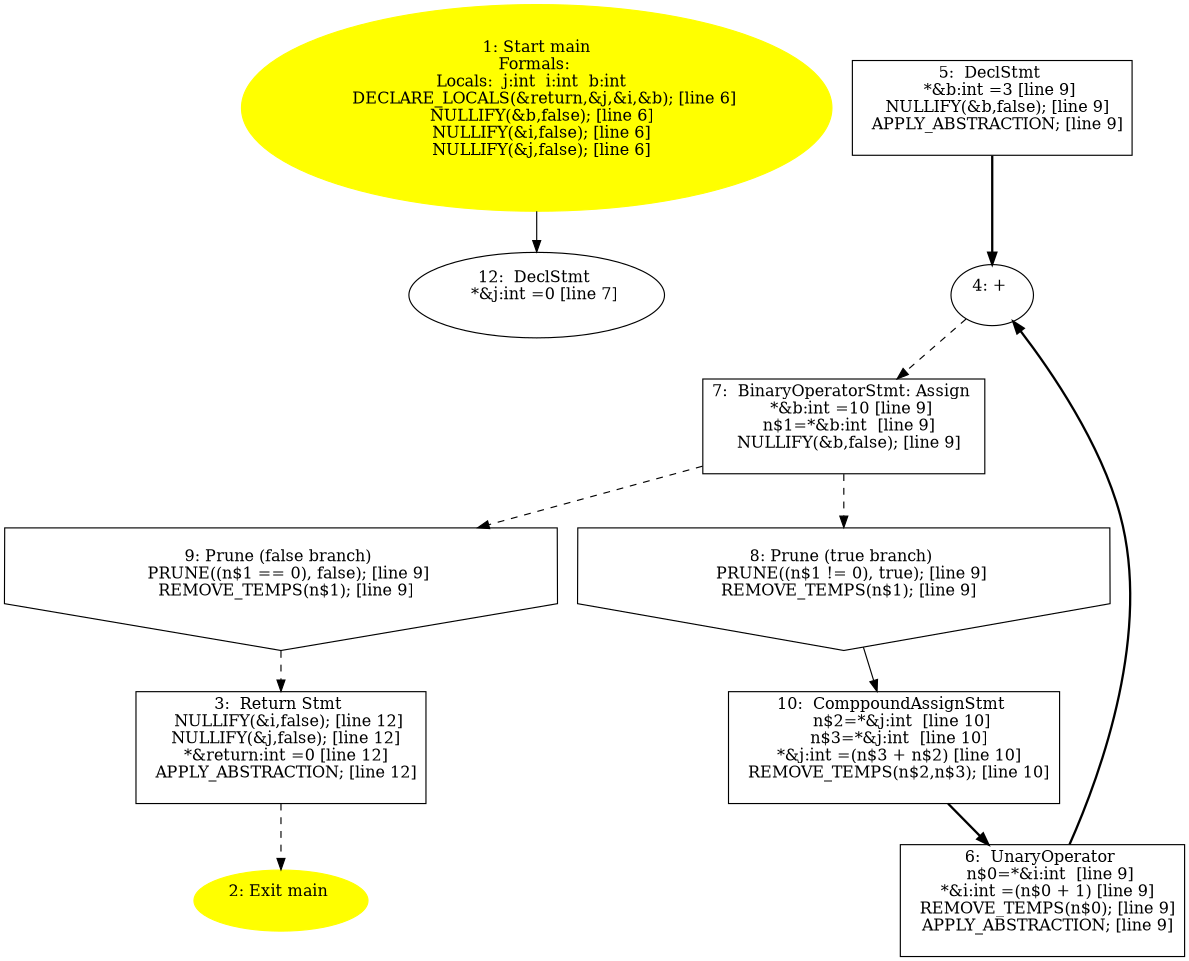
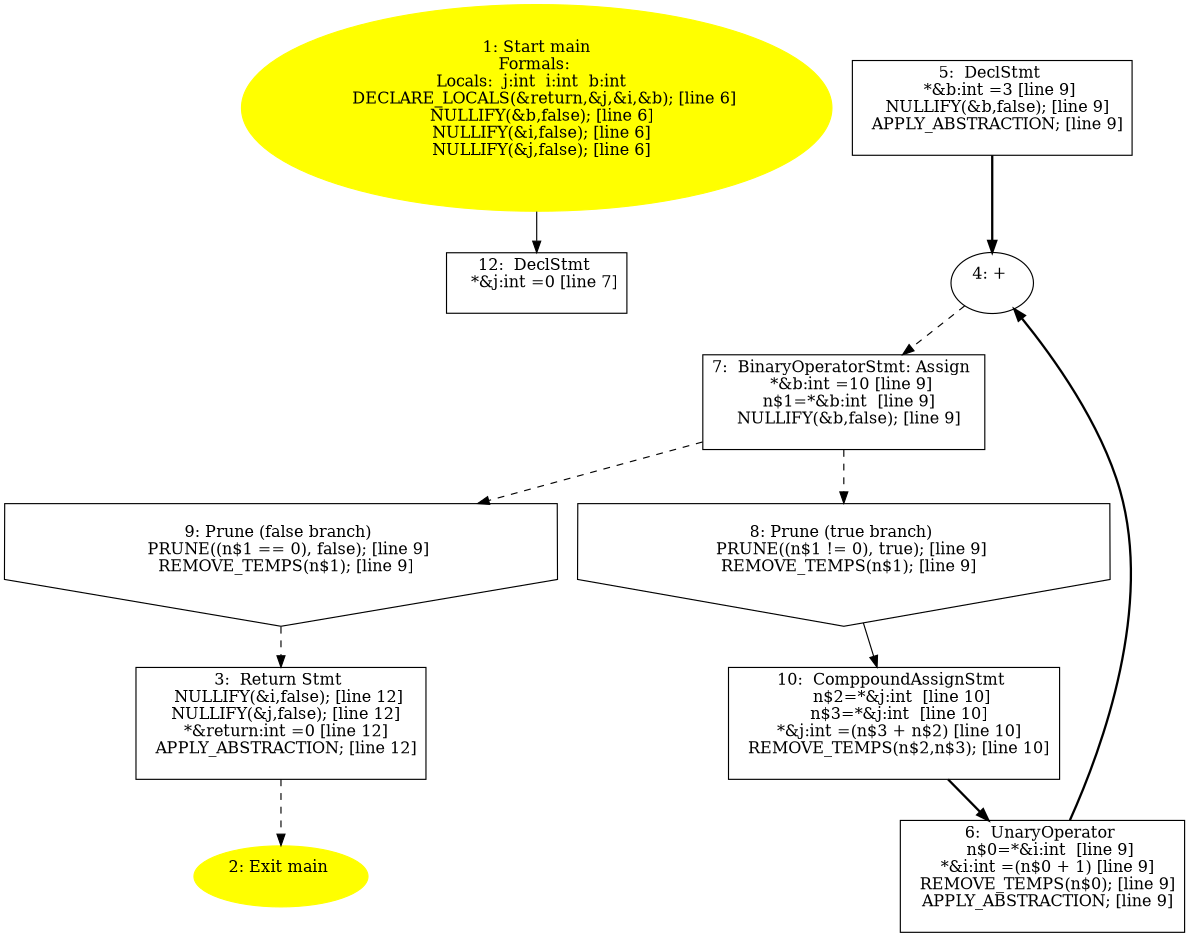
node "12:  DeclStmt *&j:int =0 [line 7]": shape ellipse -> box
